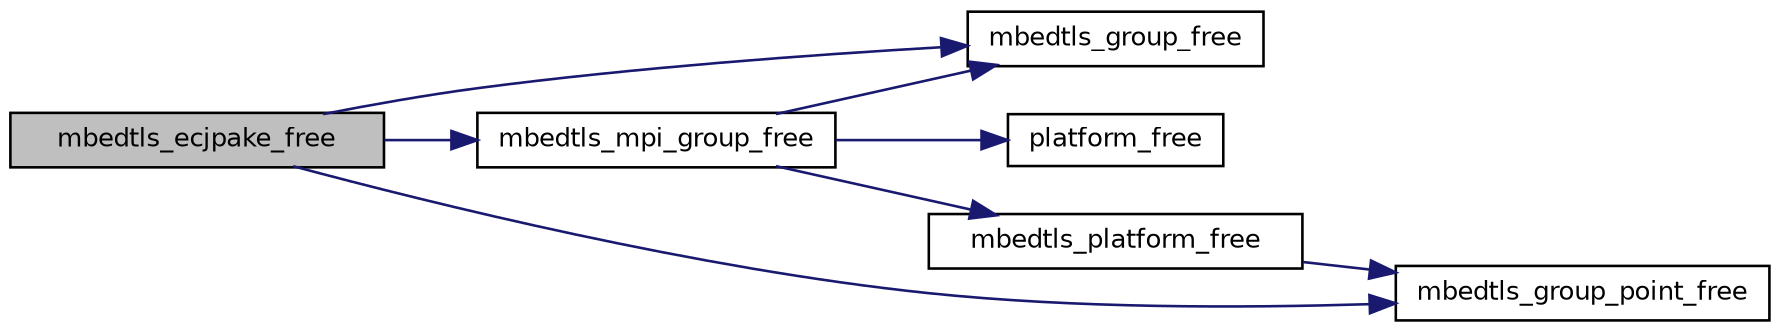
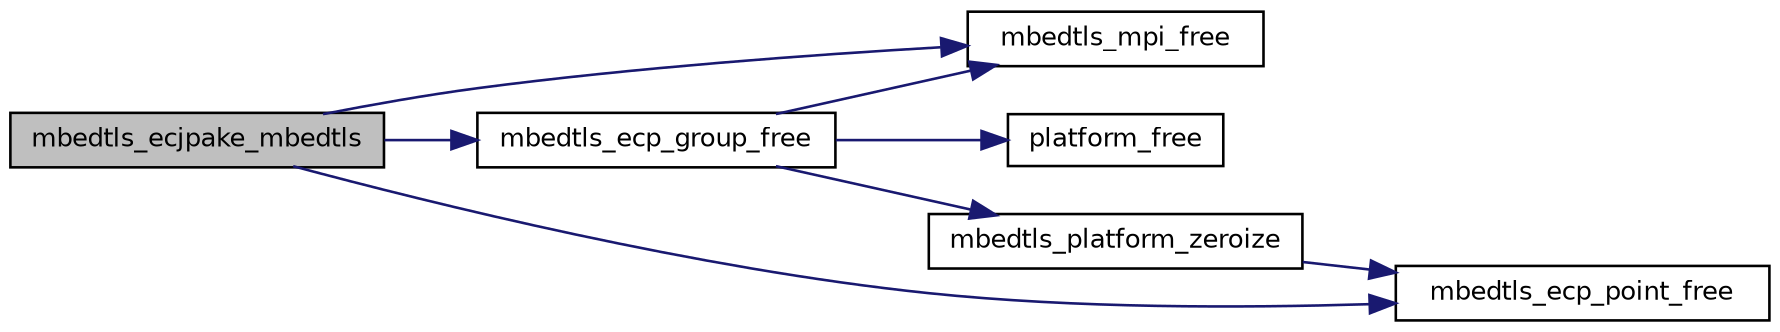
node "mbedtls_group_free": label "mbedtls_group_free" -> "mbedtls_mpi_free"
node "mbedtls_ecjpake_free": label "mbedtls_ecjpake_free" -> "mbedtls_ecjpake_mbedtls"
node "mbedtls_mpi_group_free": label "mbedtls_mpi_group_free" -> "mbedtls_ecp_group_free"
node "mbedtls_platform_free": label "mbedtls_platform_free" -> "mbedtls_platform_zeroize"
node "mbedtls_group_point_free": label "mbedtls_group_point_free" -> "mbedtls_ecp_point_free"
